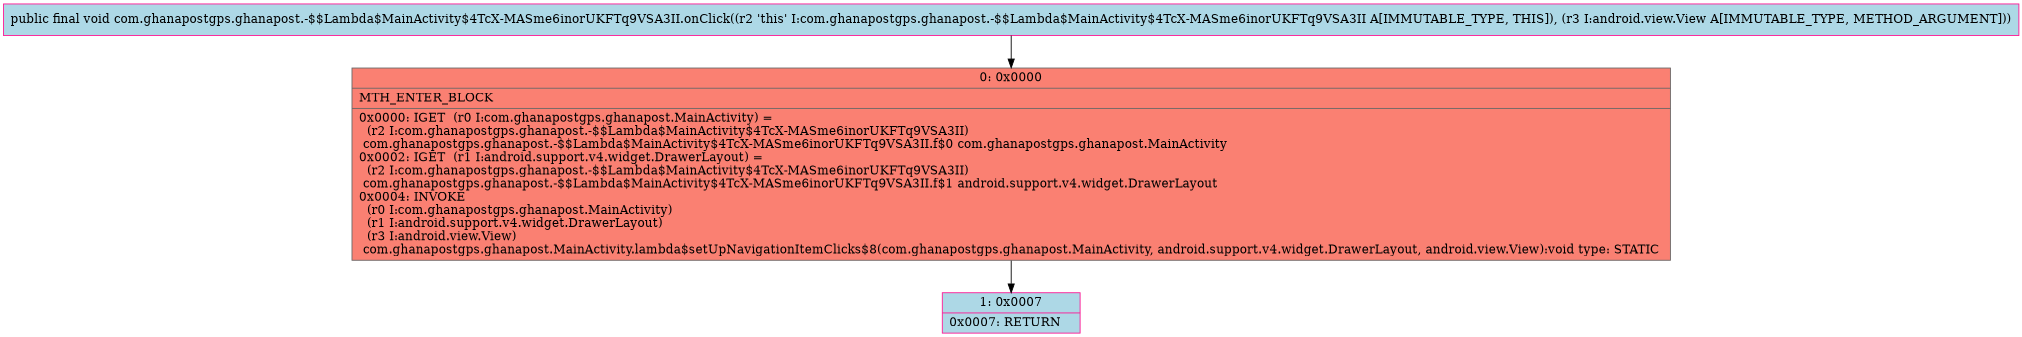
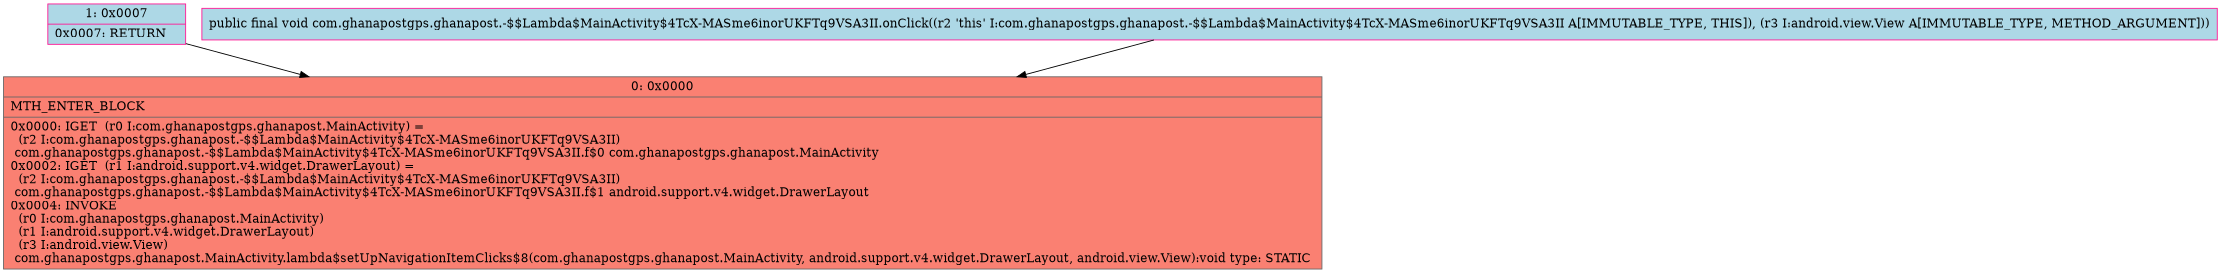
edge "0: 0x0000" -> "1: 0x0007": reversed
